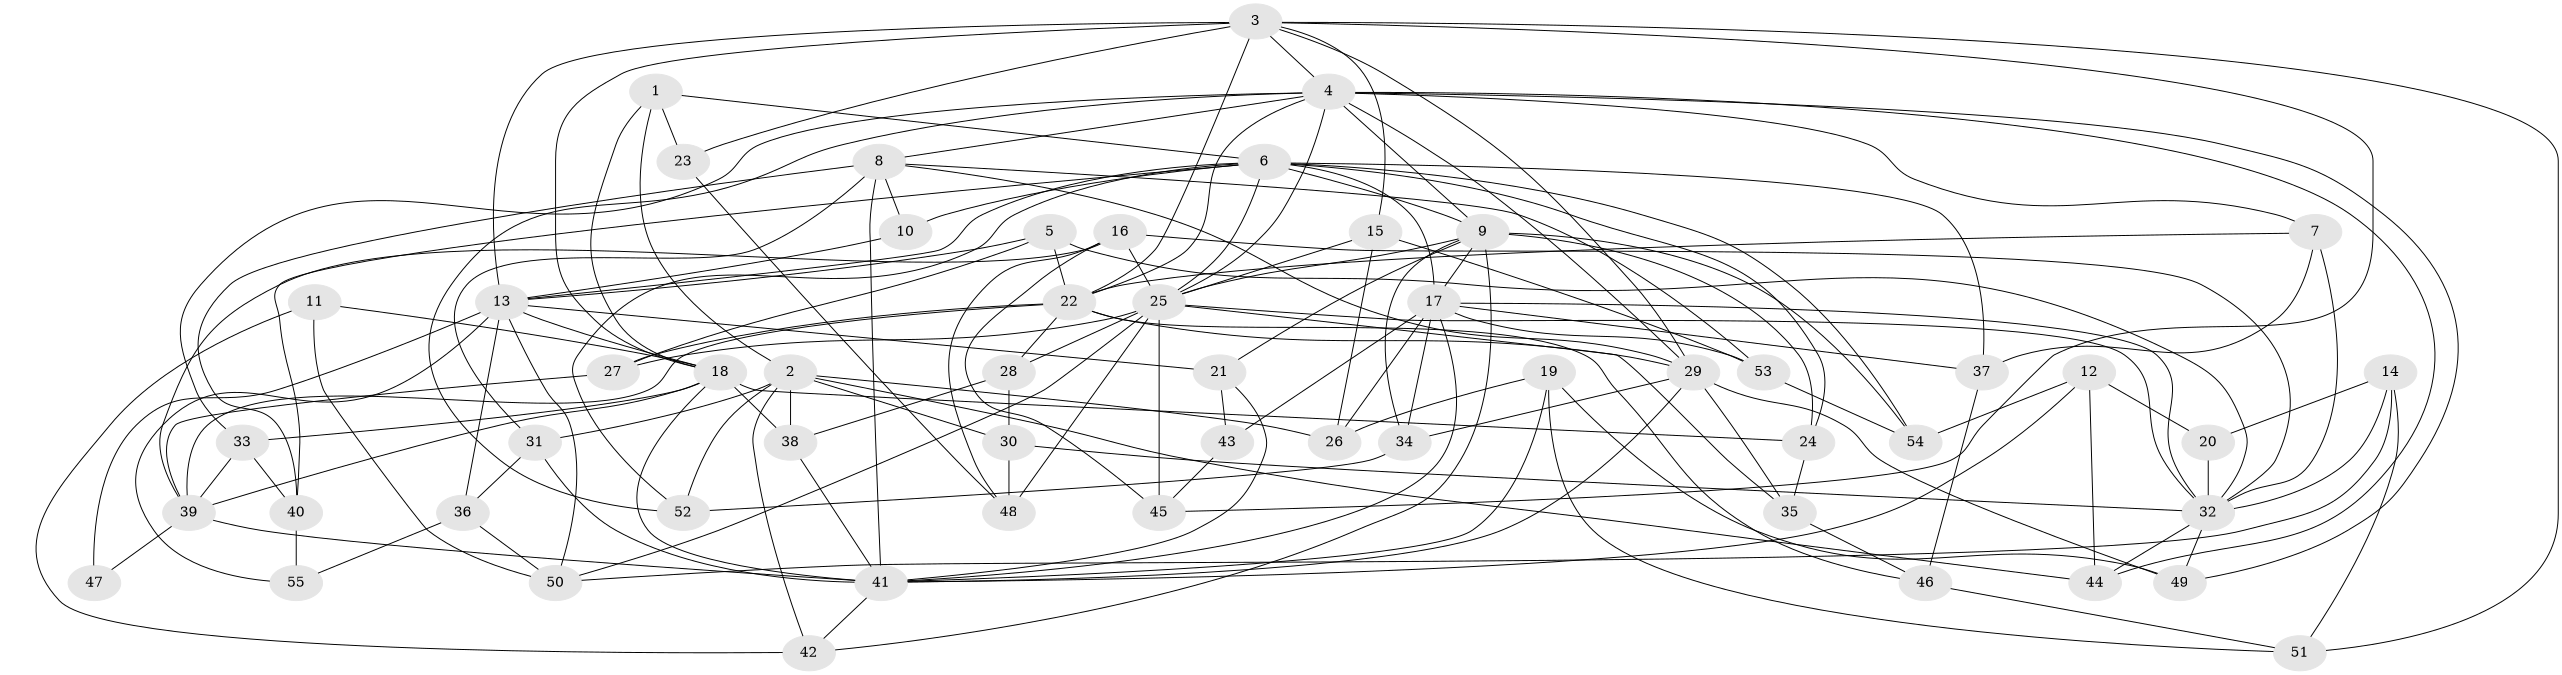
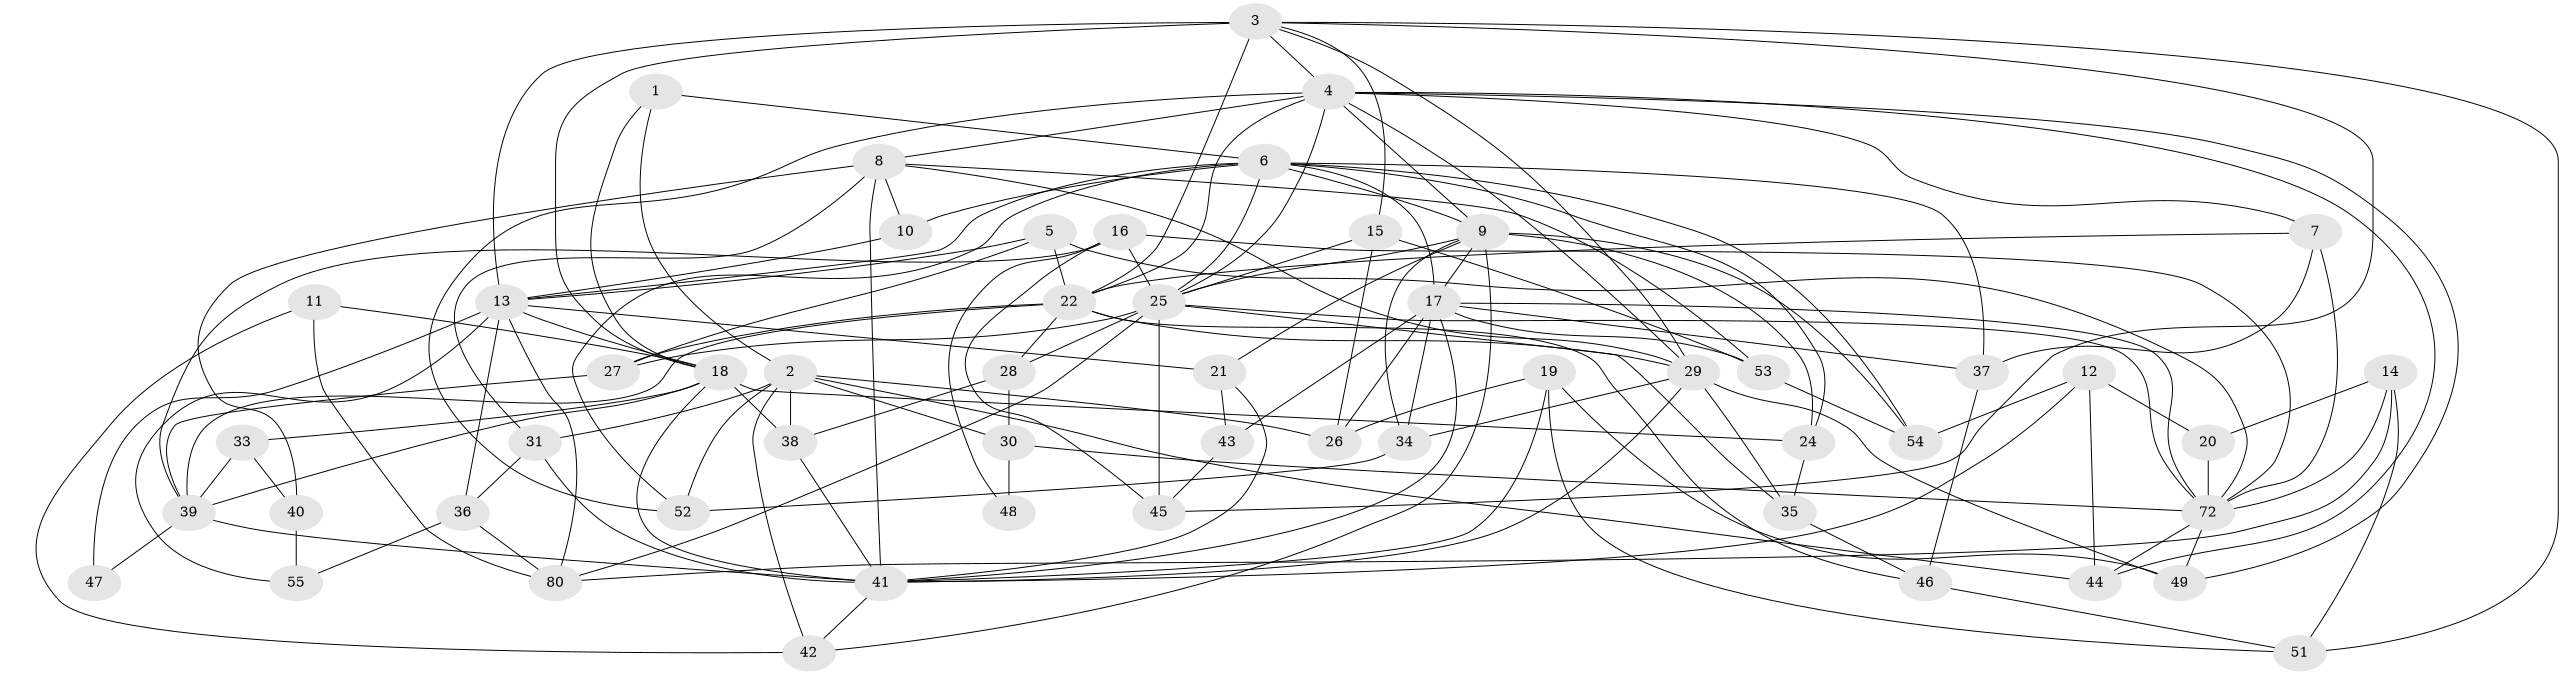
node "23": removed
edge "4" -- "33": removed
edge "6" -- "40": removed
edge "25" -- "48": removed
node "32": label "32" -> "72"
node "50": label "50" -> "80"
